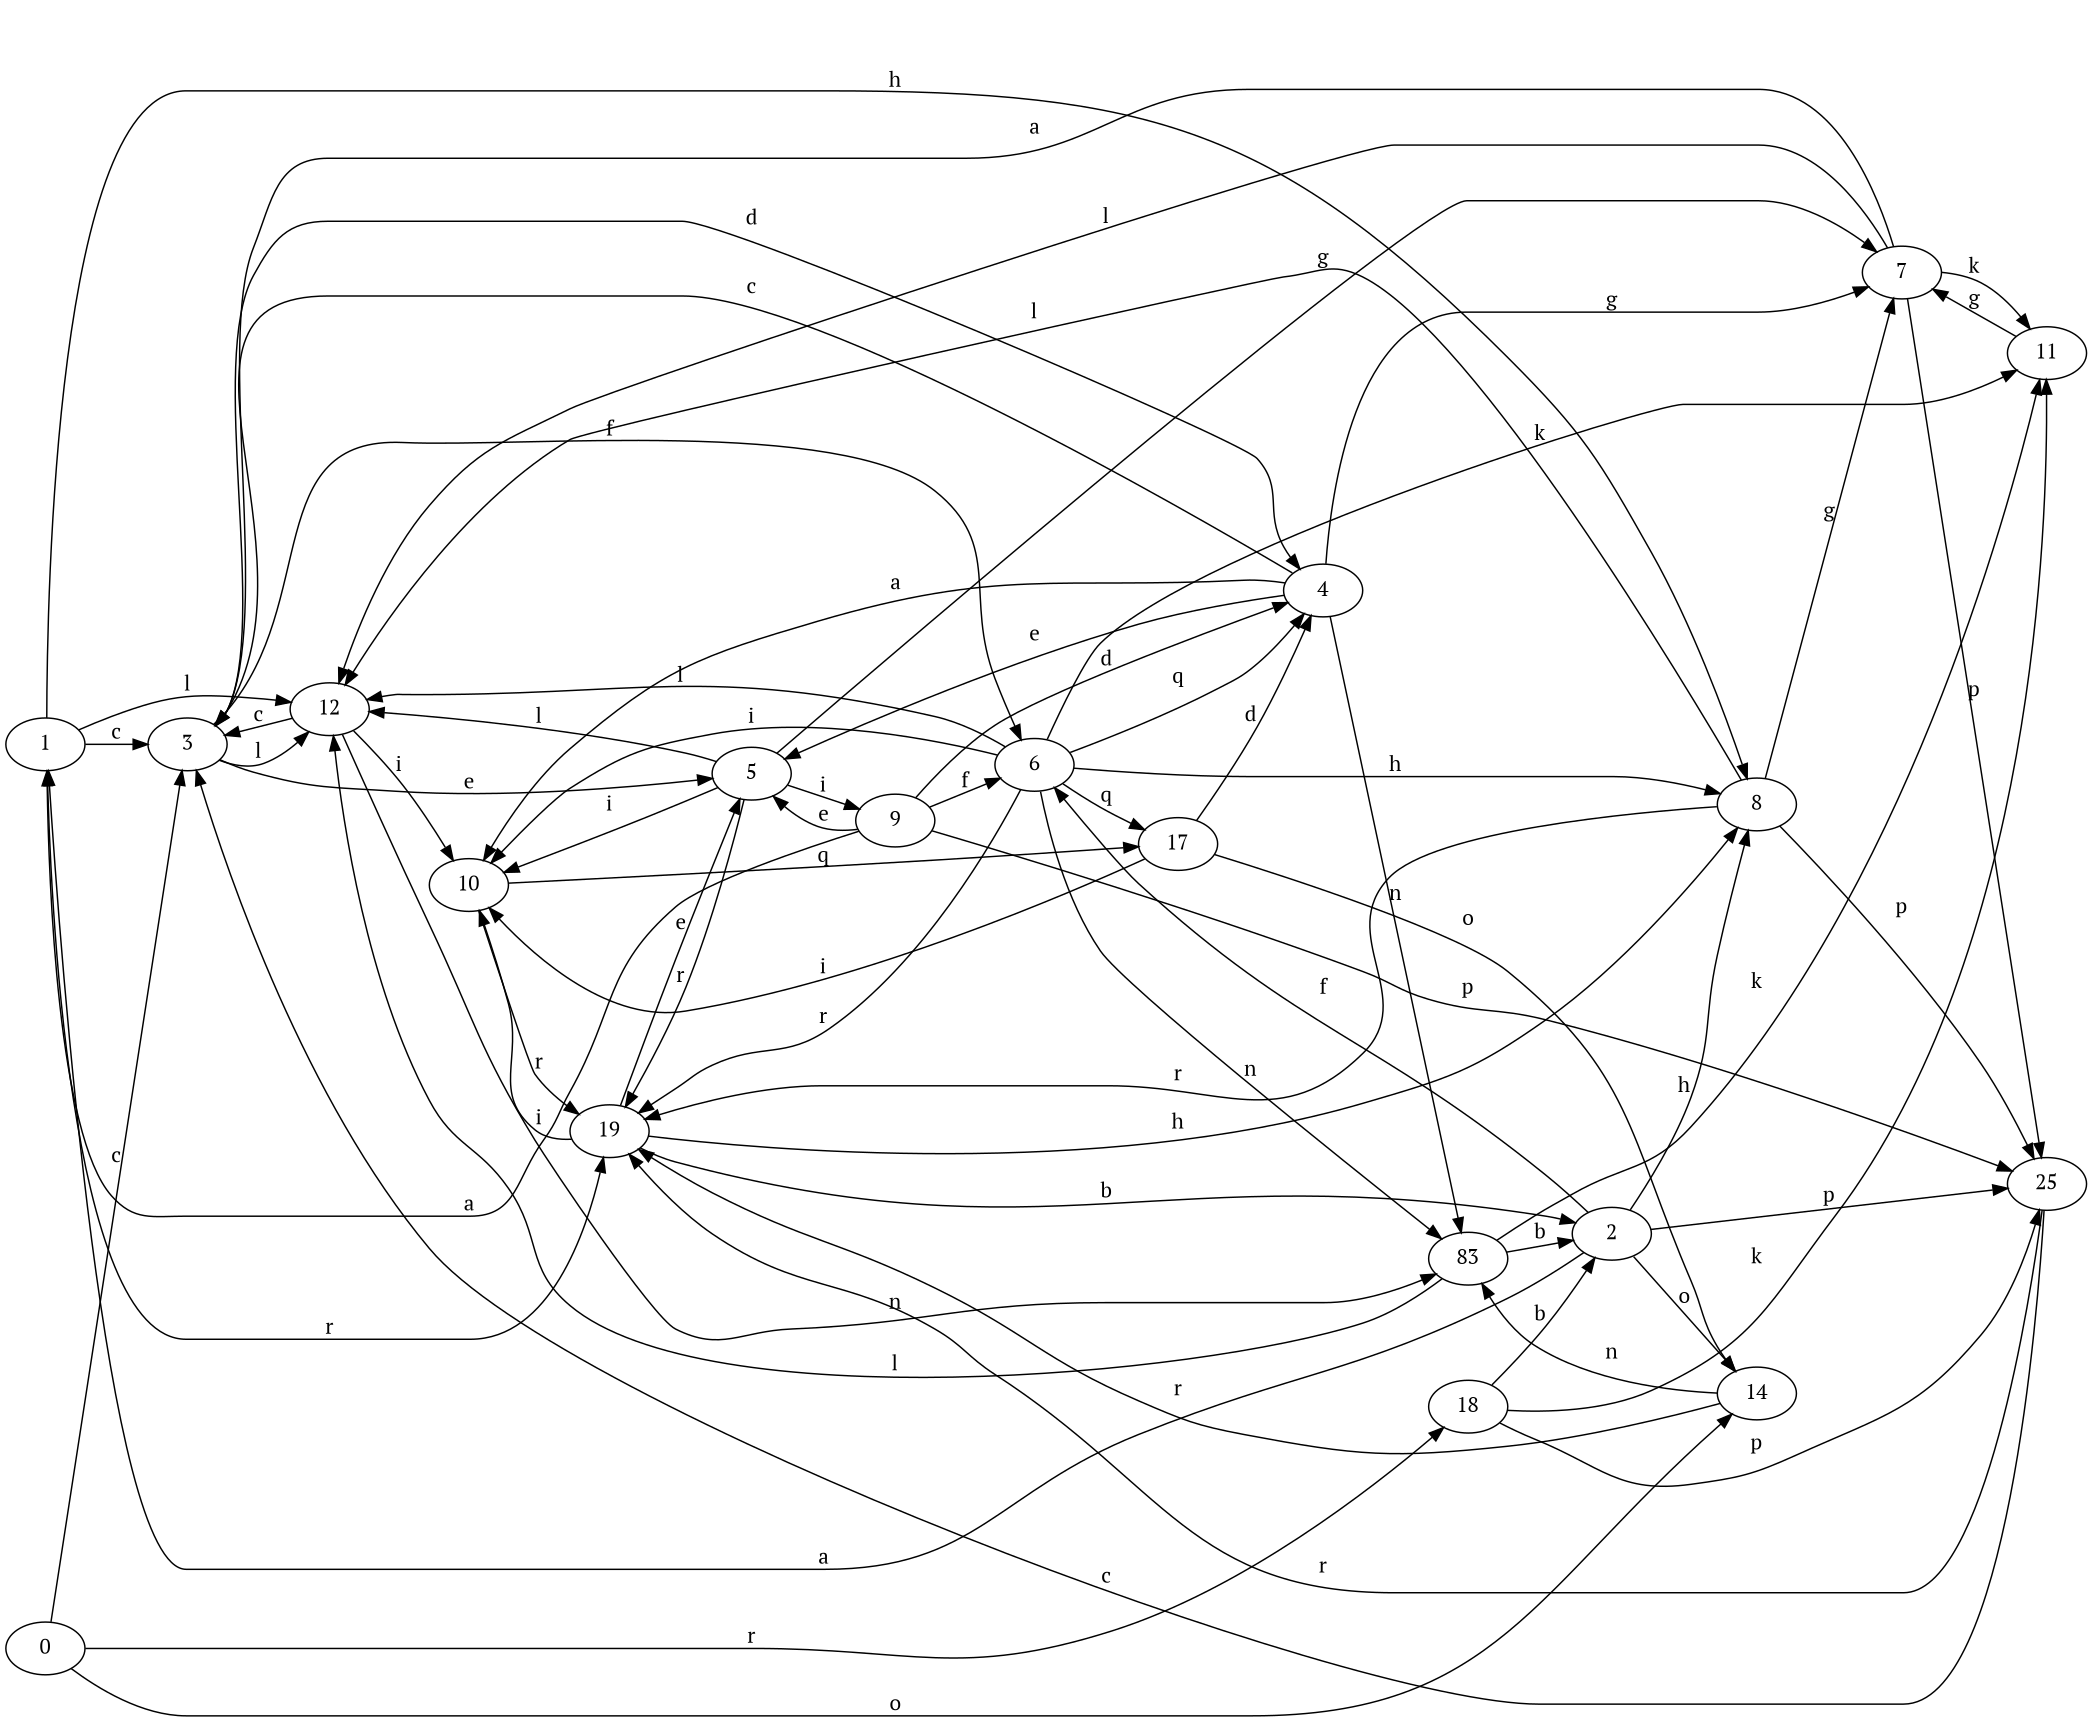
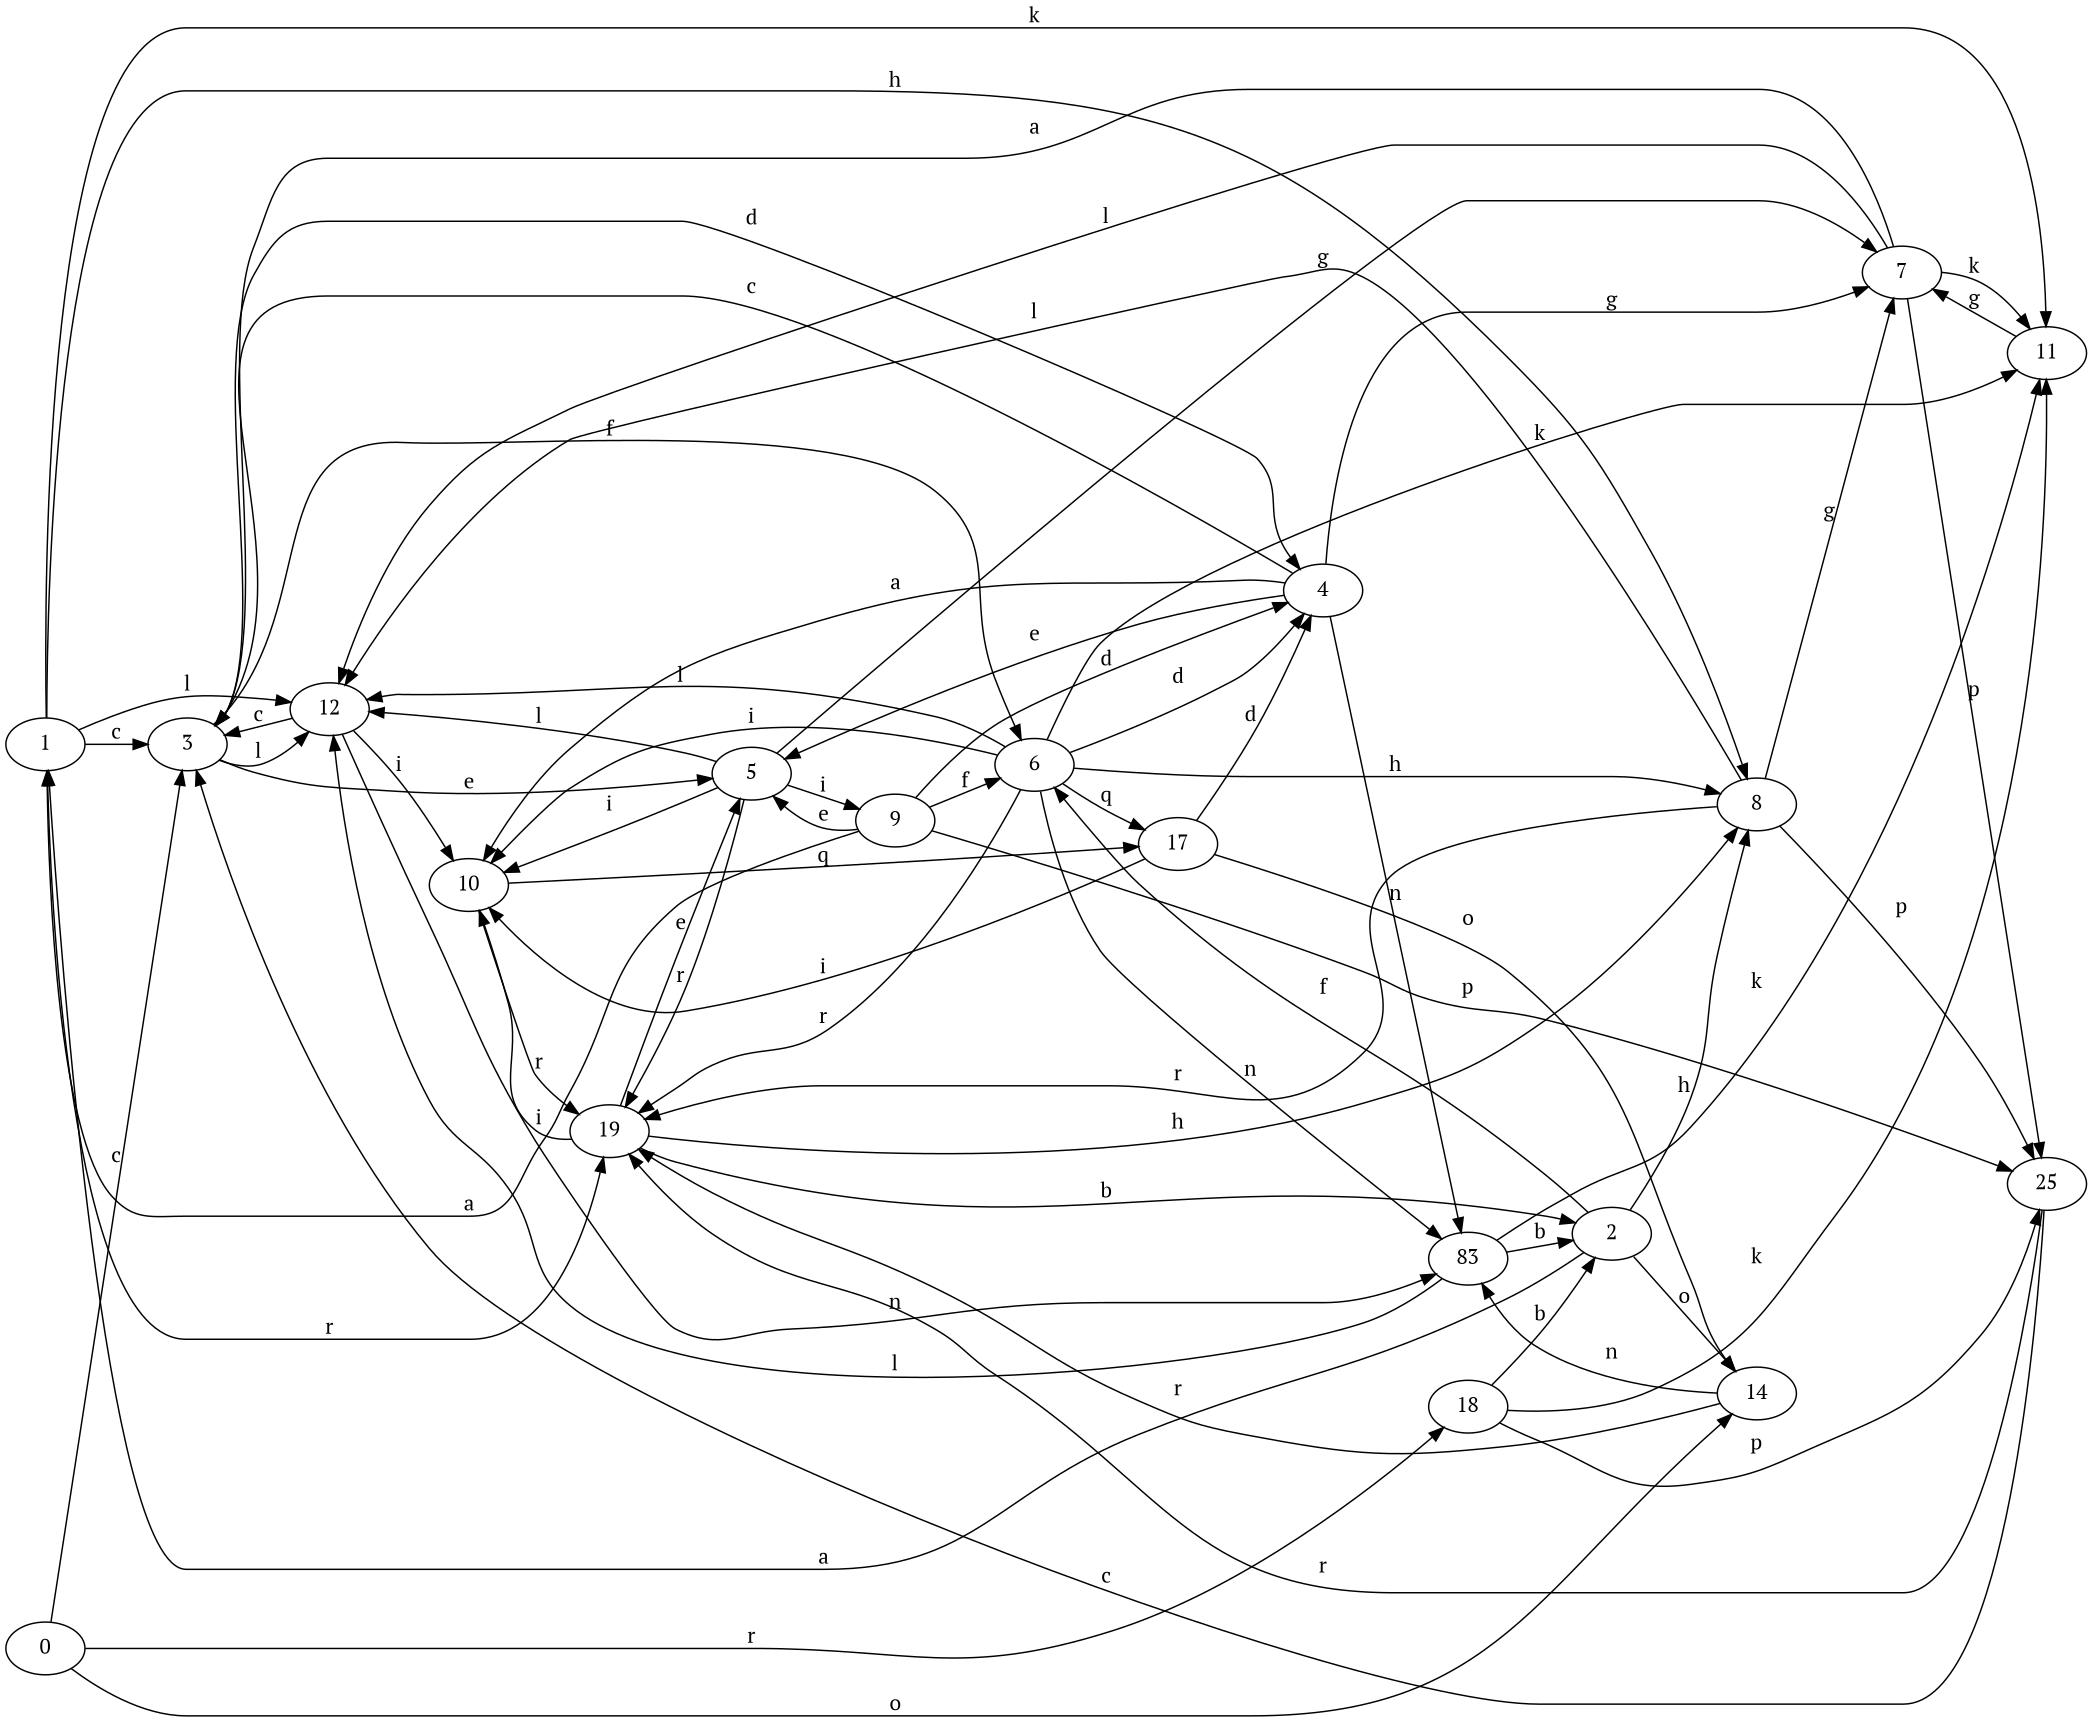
edge "1" -> "11": added, label "k"
edge "6" -> "4": label "q" -> "d"
edge "2" -> "25": removed, label "p"
